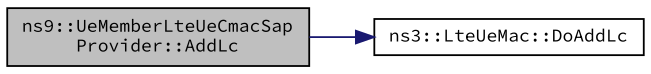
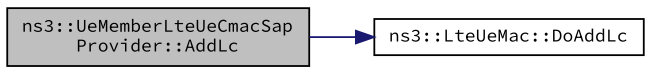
node "ns9::UeMemberLteUeCmacSap Provider::AddLc": label "ns9::UeMemberLteUeCmacSap Provider::AddLc" -> "ns3::UeMemberLteUeCmacSap Provider::AddLc"
